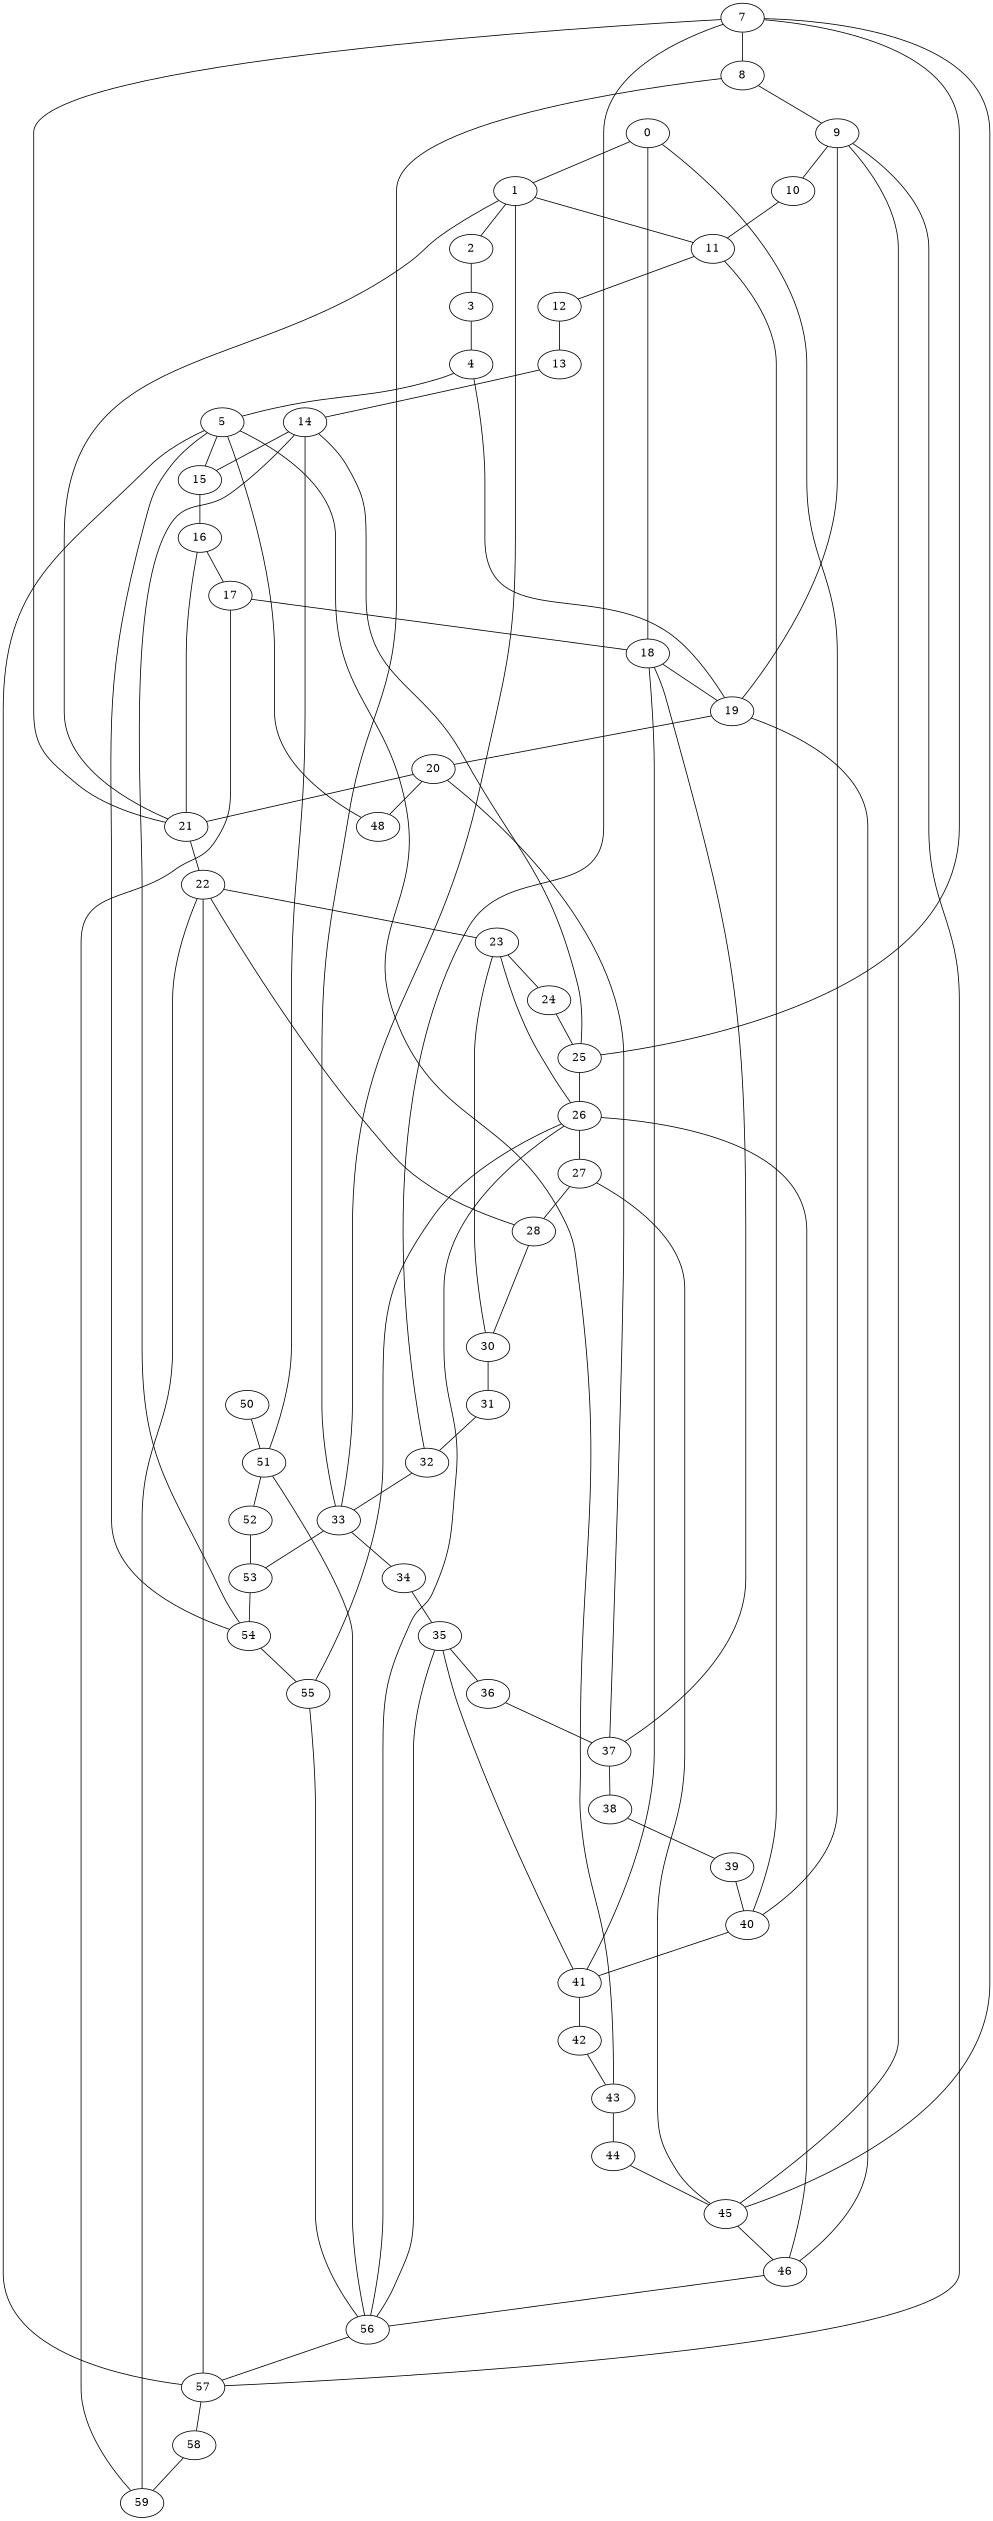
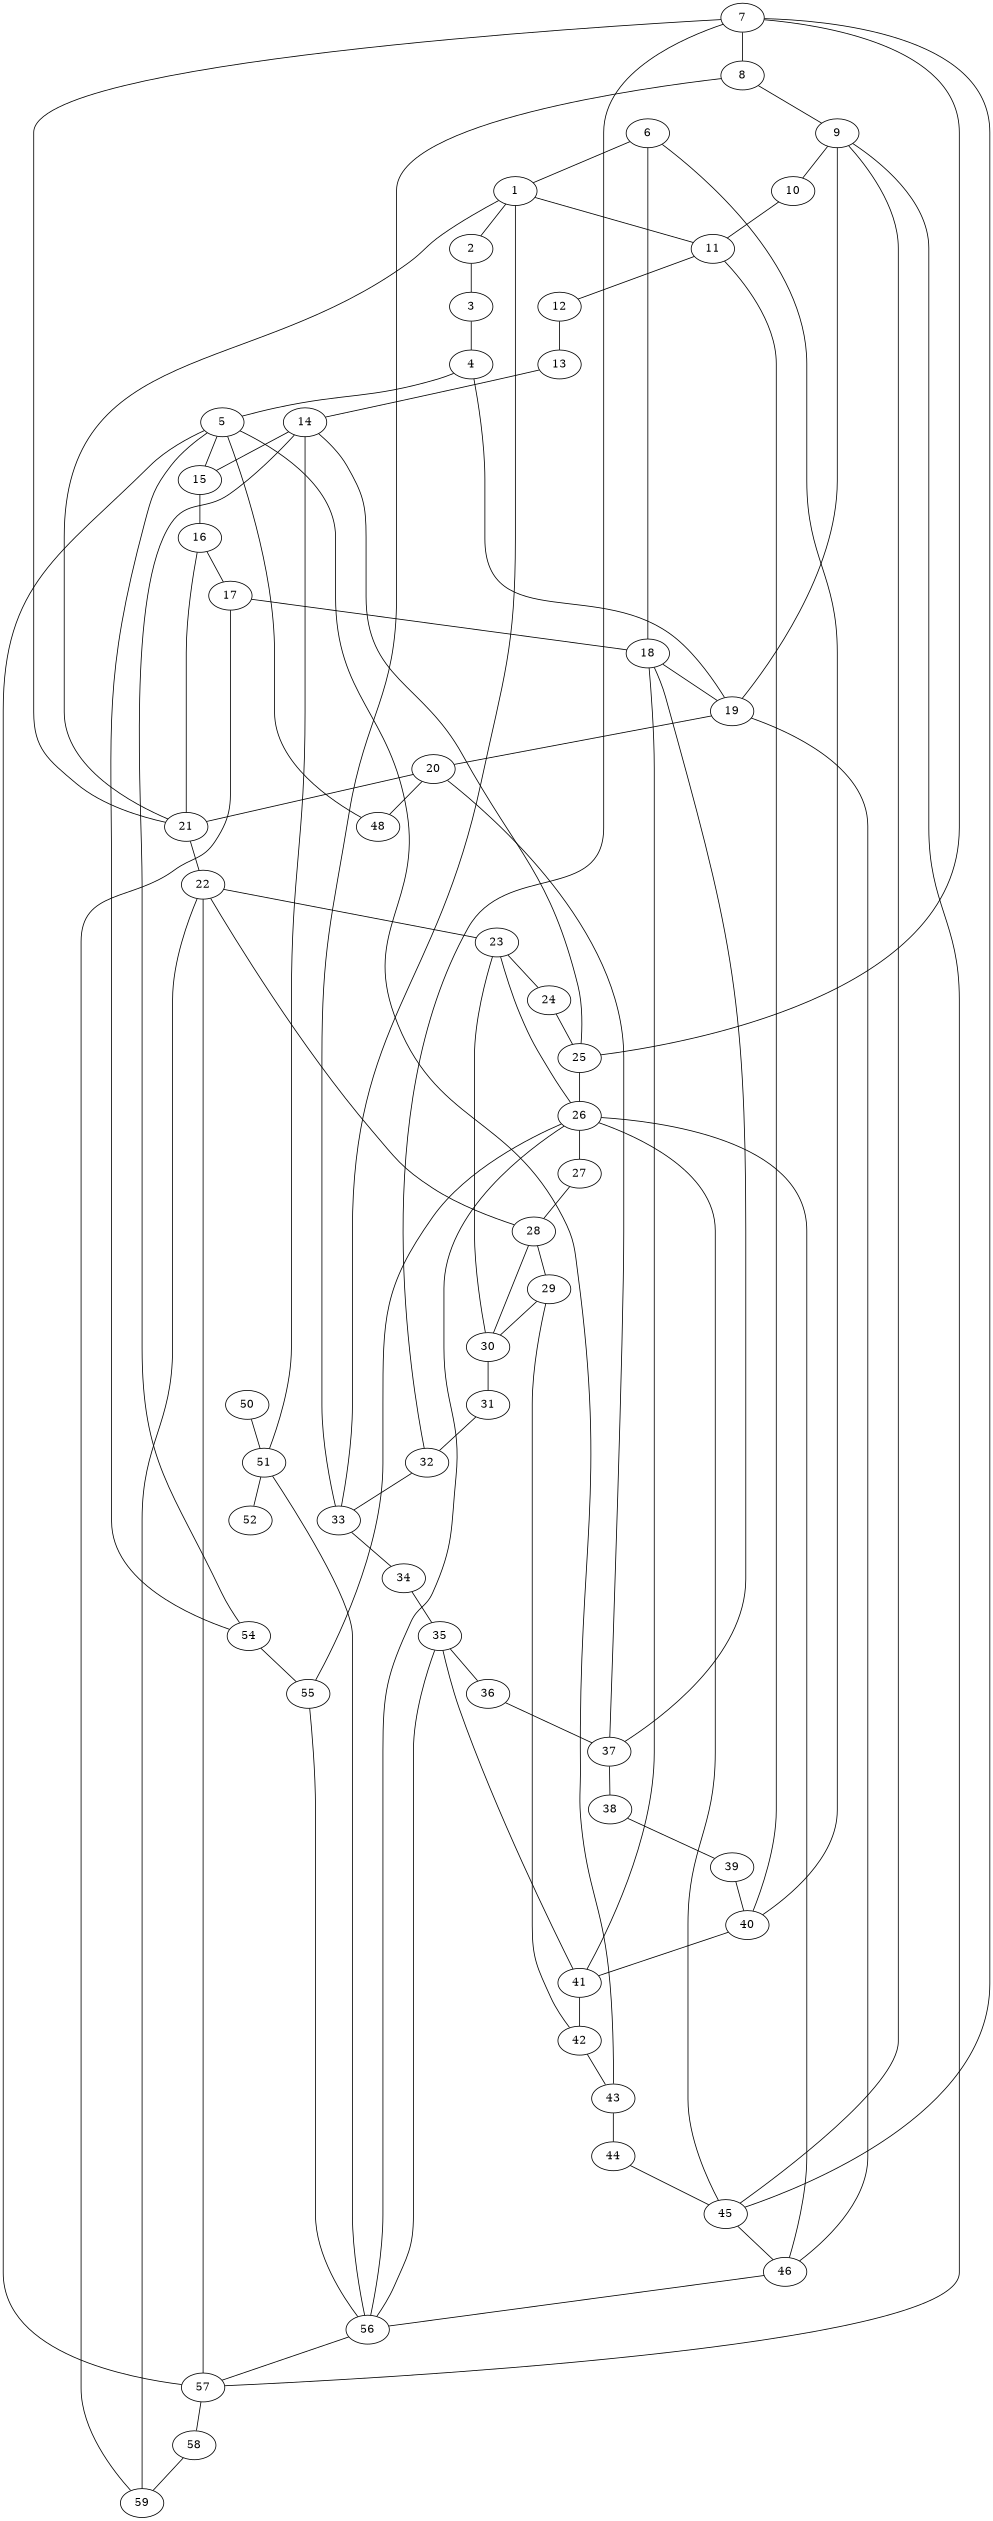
node "0": label "0" -> "6"
node "29": added
node "53": removed
edge "27" -- "45": now "26" -- "45"
